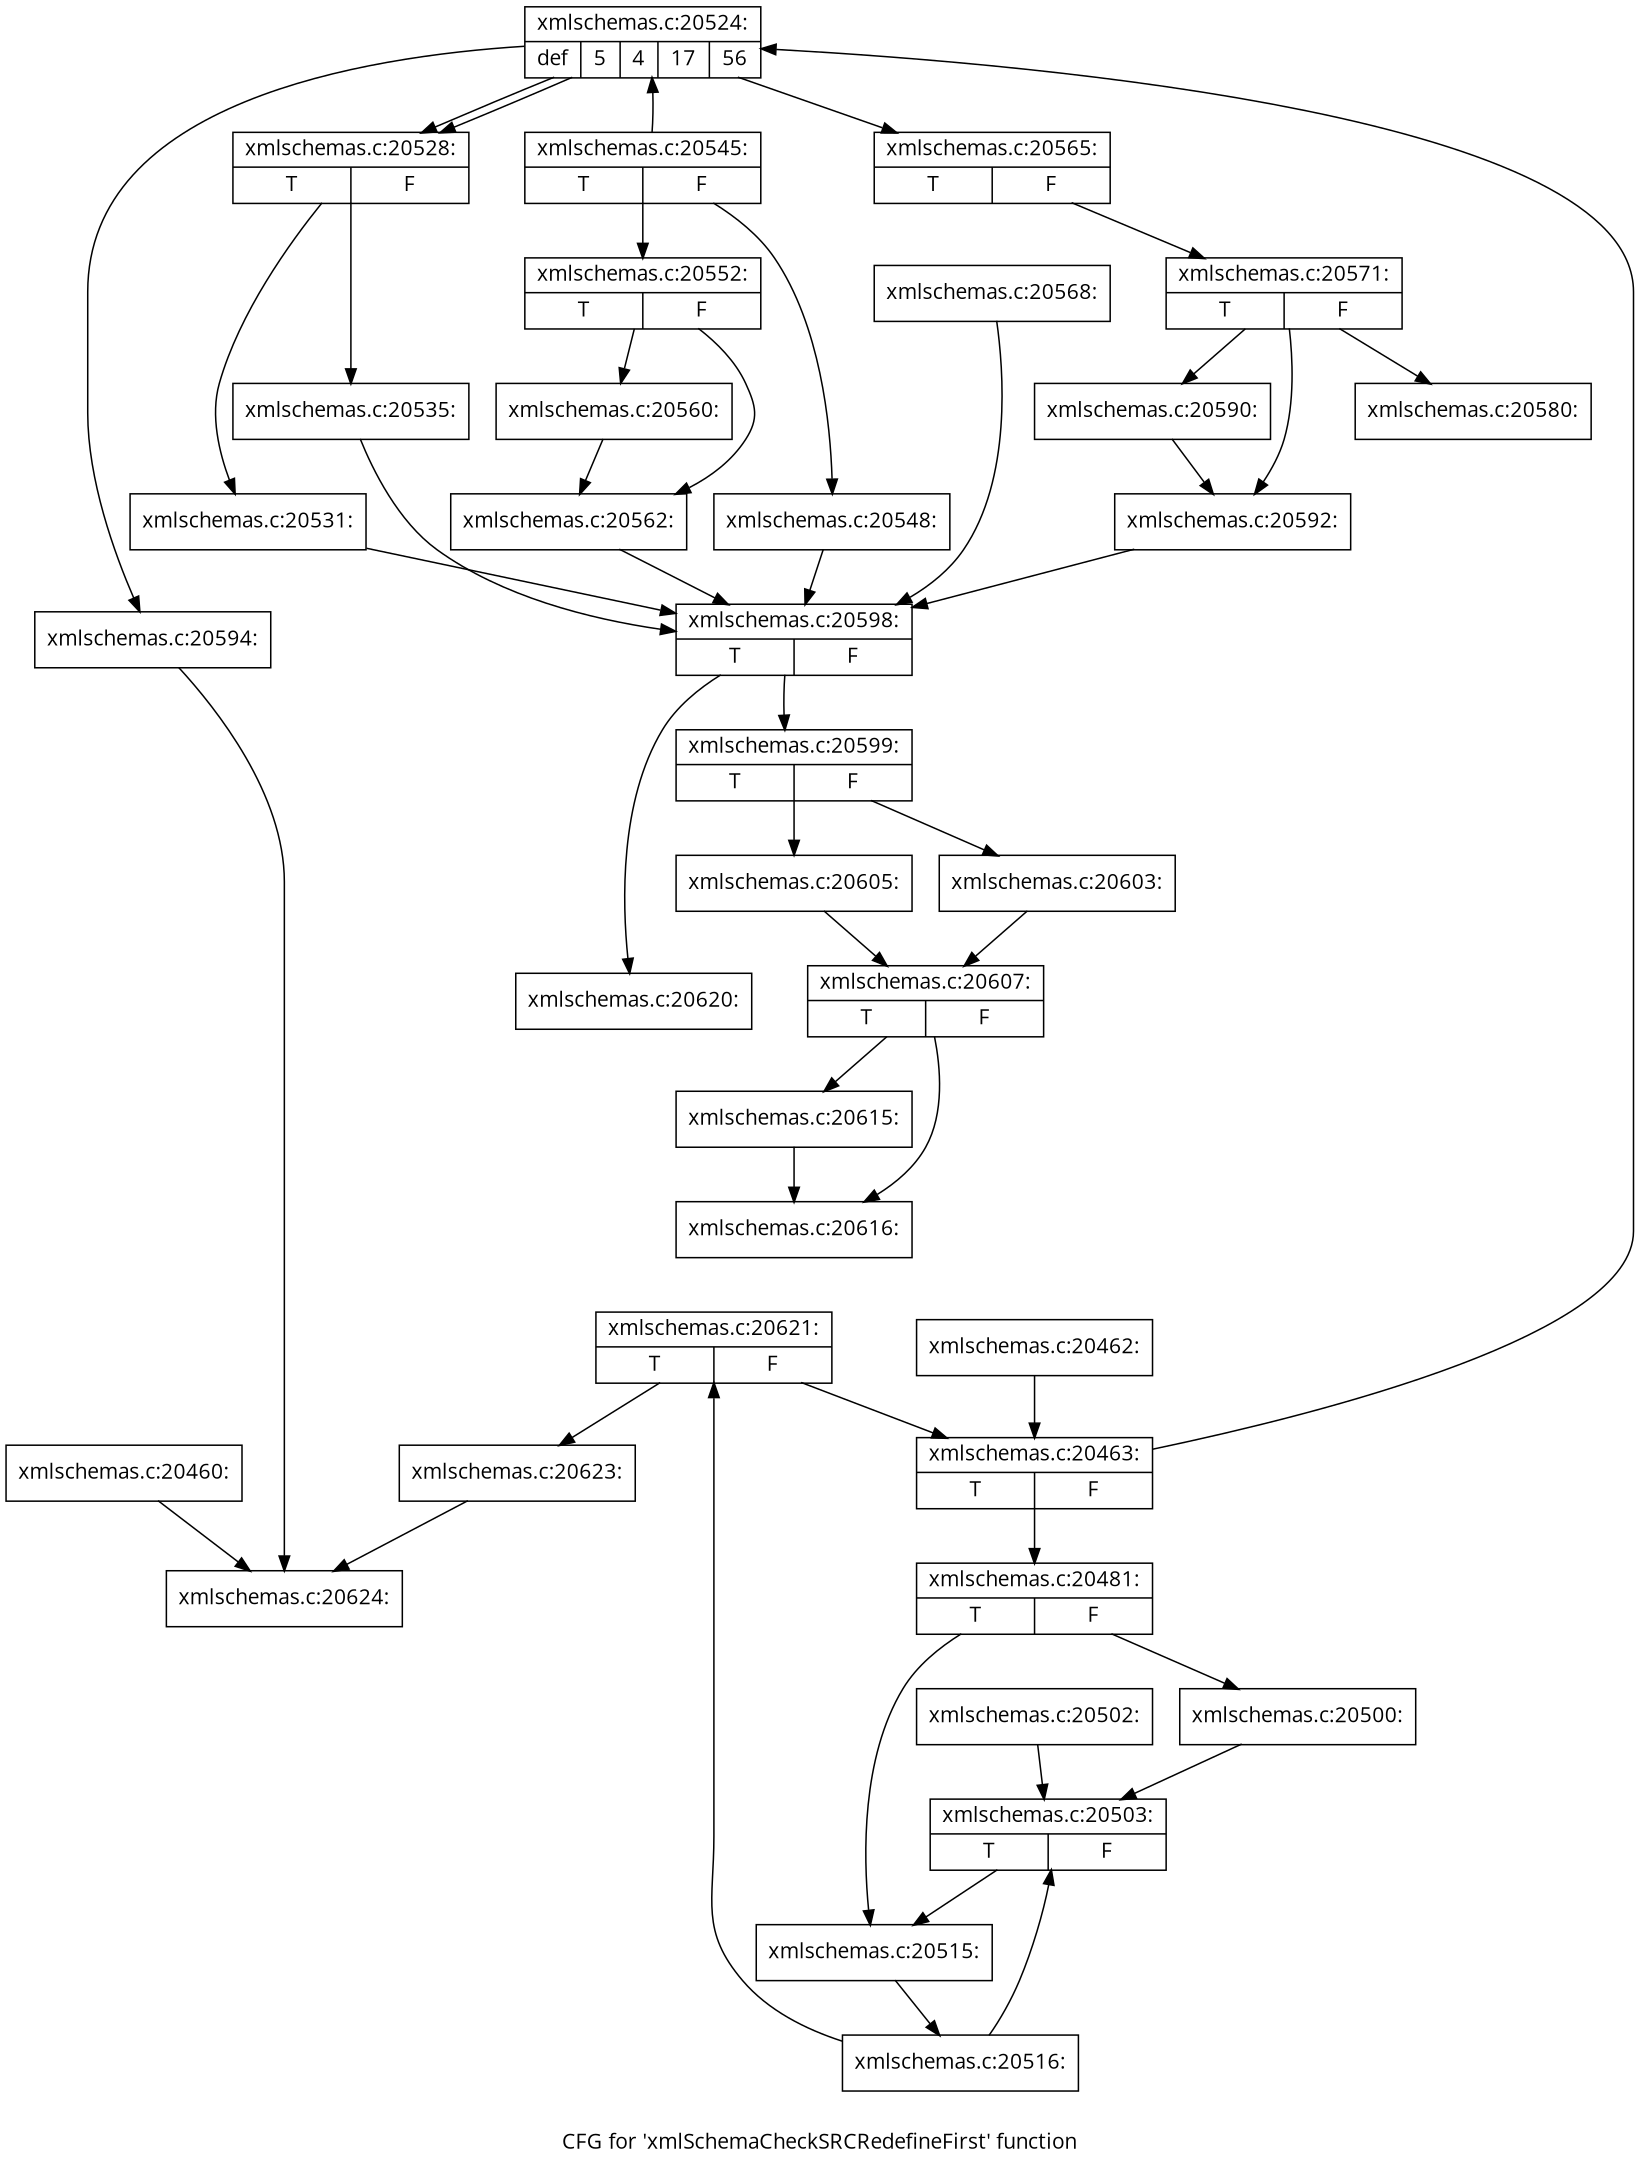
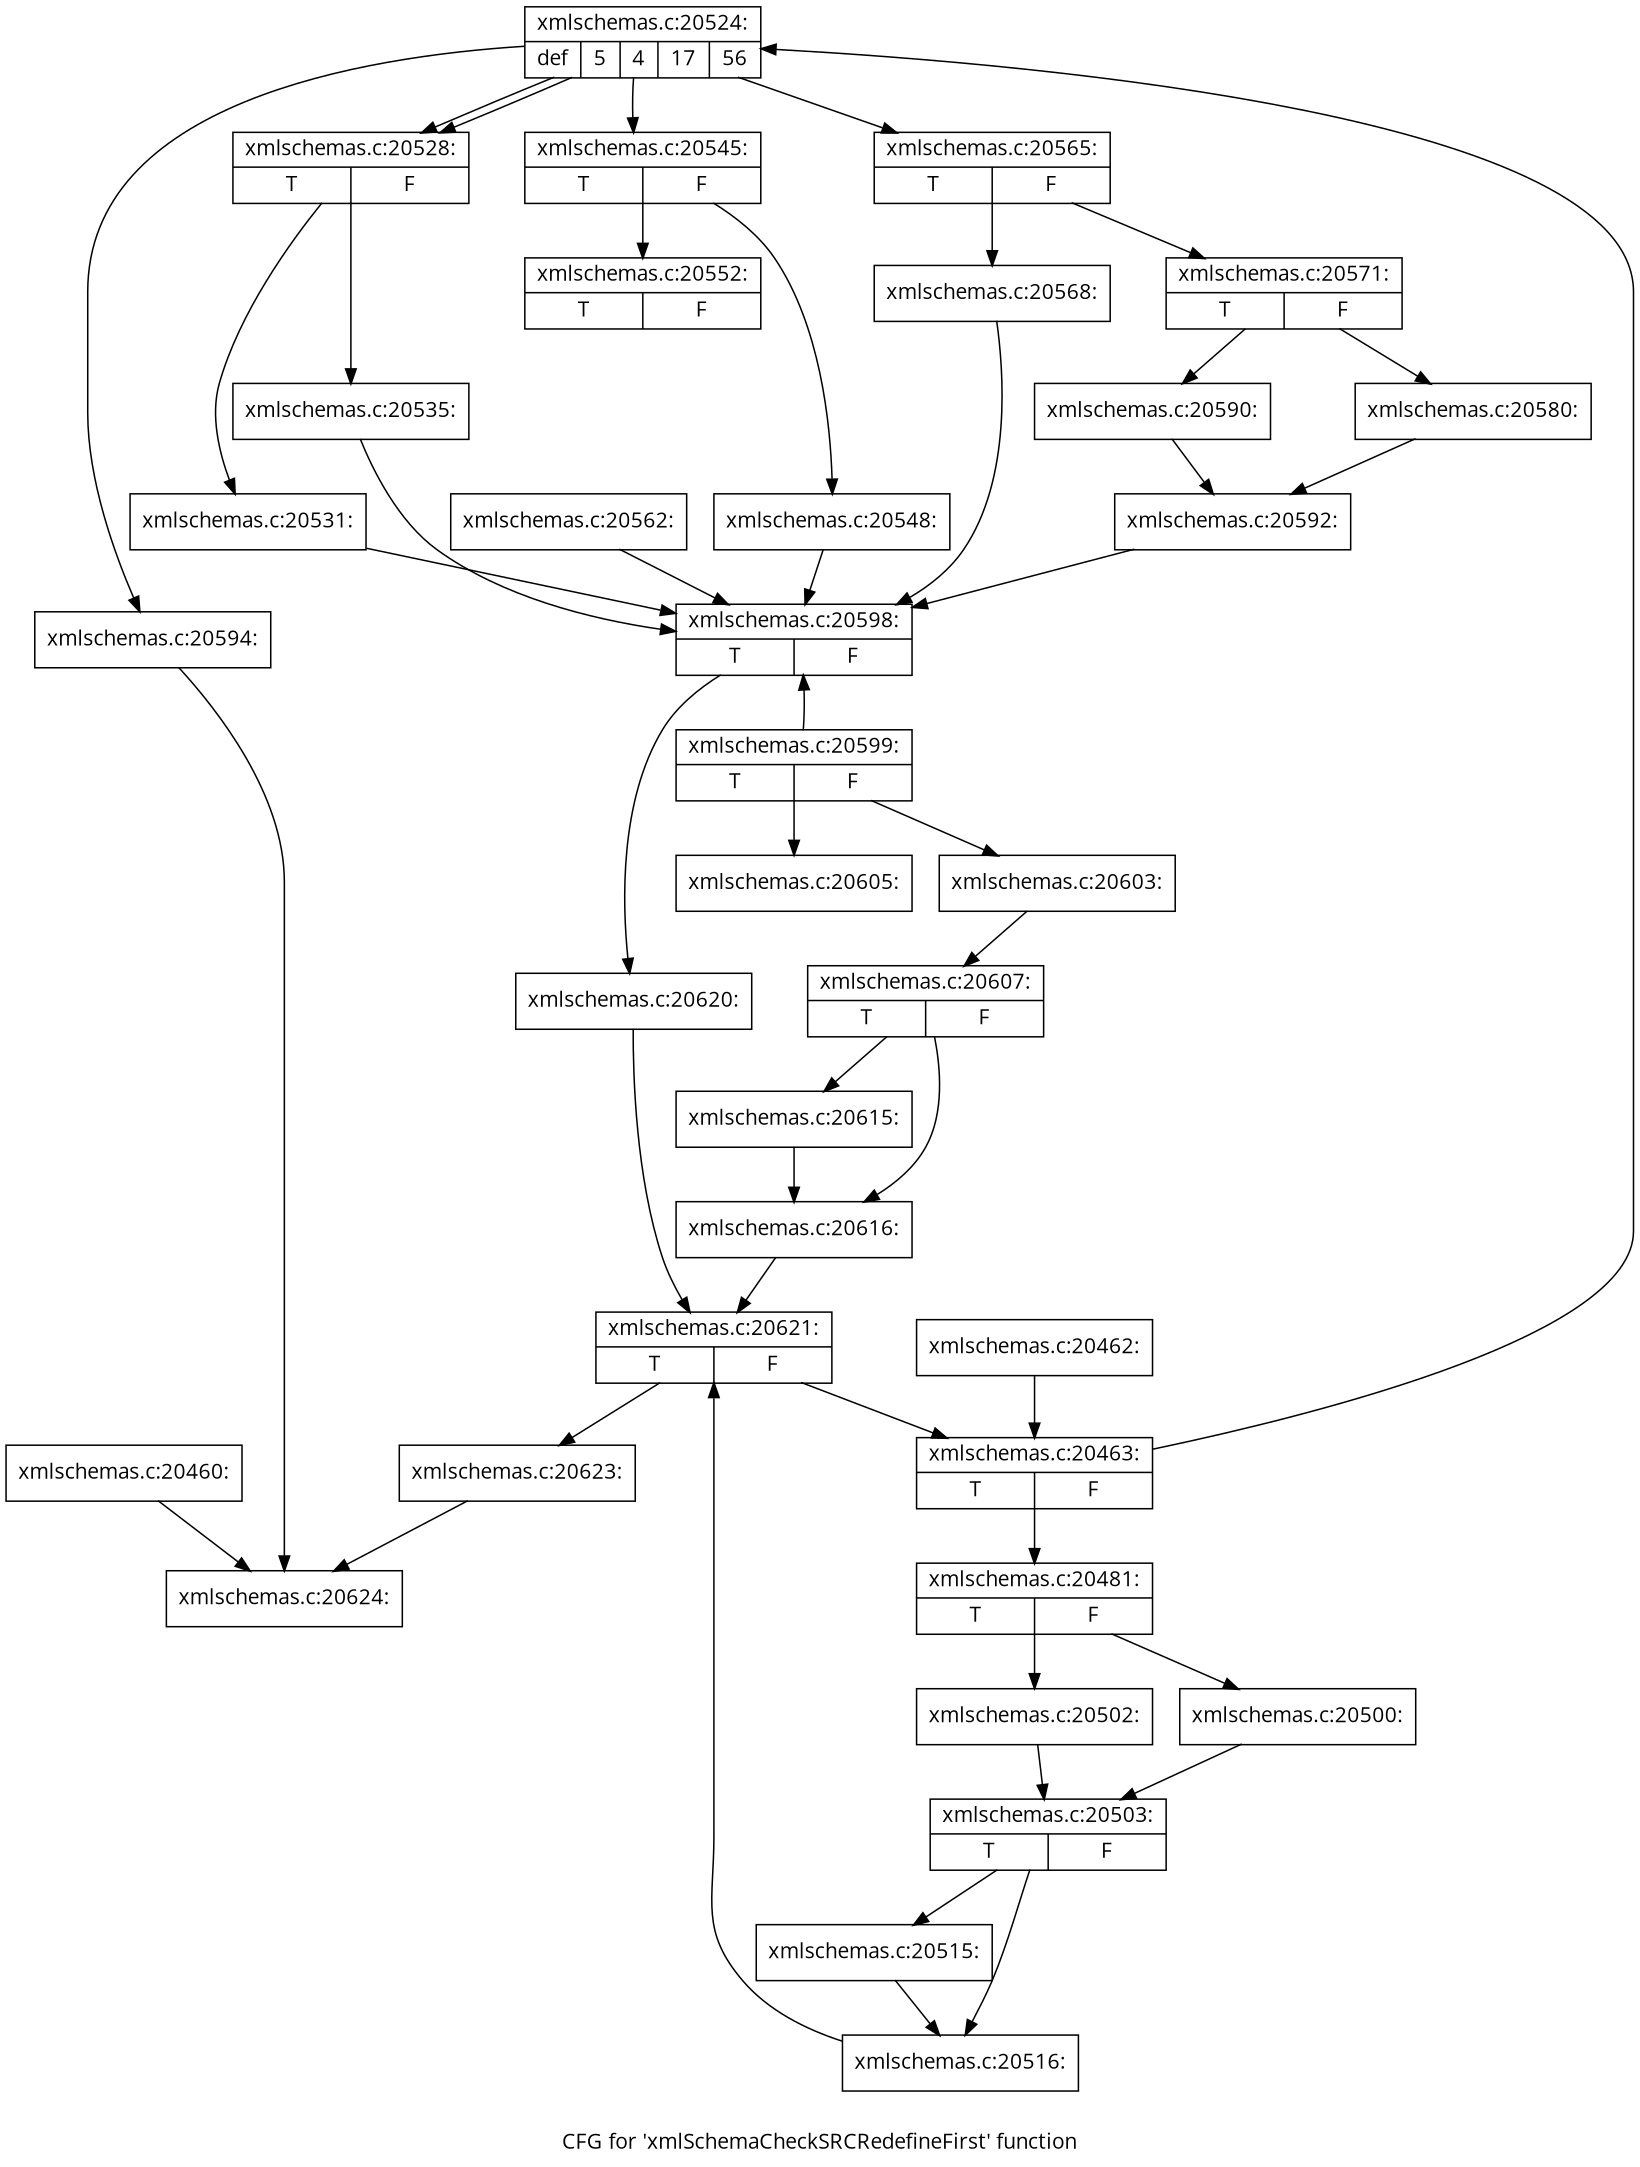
edge "xmlschemas.c:20545:" -> "xmlschemas.c:20524:": reversed
edge "xmlschemas.c:20565:" -> "xmlschemas.c:20568:": added
edge "xmlschemas.c:20571:" -> "xmlschemas.c:20592:": now "xmlschemas.c:20580:" -> "xmlschemas.c:20592:"
node "xmlschemas.c:20560:": removed
edge "xmlschemas.c:20552:" -> "xmlschemas.c:20562:": removed
edge "xmlschemas.c:20598:" -> "xmlschemas.c:20599:": reversed
edge "xmlschemas.c:20605:" -> "xmlschemas.c:20607:": removed
edge "xmlschemas.c:20620:" -> "xmlschemas.c:20621:": added
edge "xmlschemas.c:20616:" -> "xmlschemas.c:20621:": added
edge "xmlschemas.c:20481:" -> "xmlschemas.c:20515:": now "xmlschemas.c:20481:" -> "xmlschemas.c:20502:"
edge "xmlschemas.c:20516:" -> "xmlschemas.c:20503:": reversed
